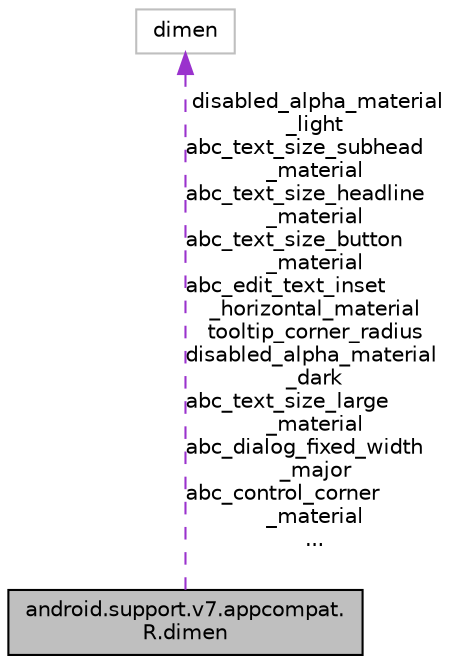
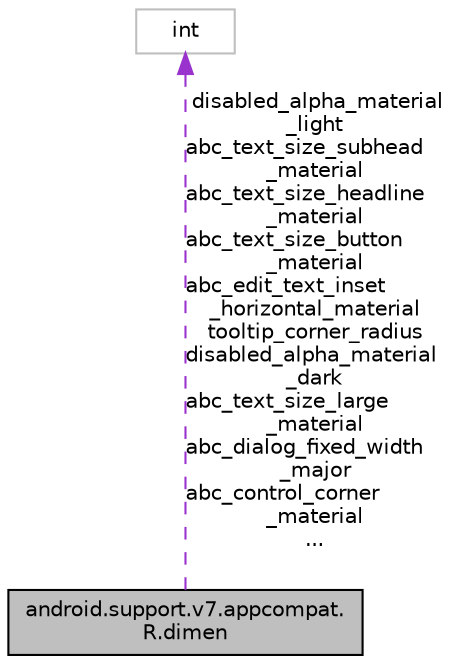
node "dimen": label "dimen" -> "int"
